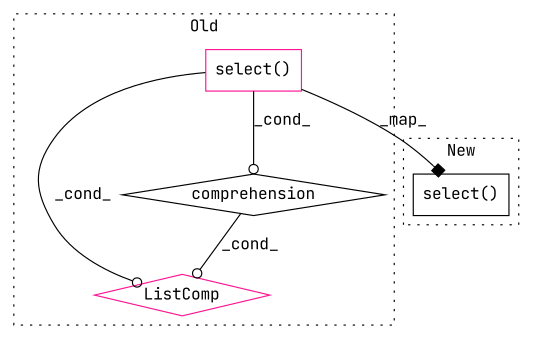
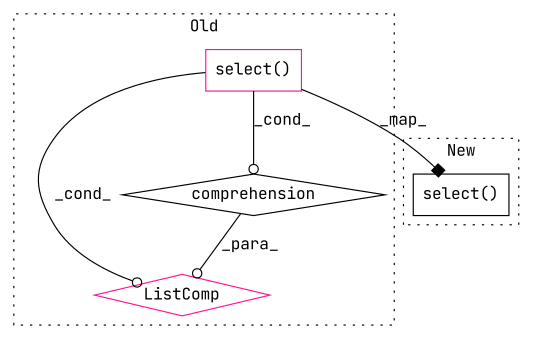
edge "comprehension" -> "ListComp": label "_cond_" -> "_para_"
